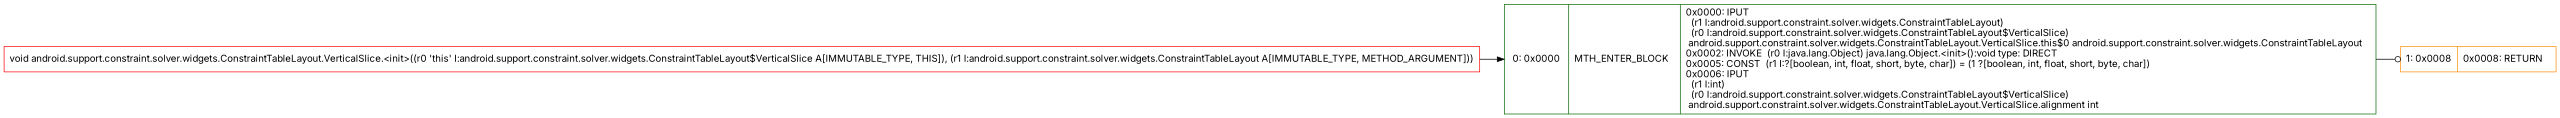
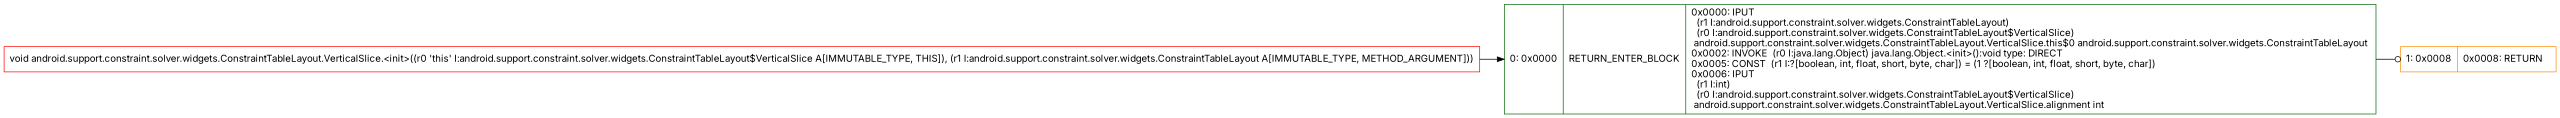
node "0: 0x0000": text "MTH_ENTER_BLOCK" -> "RETURN_ENTER_BLOCK"
